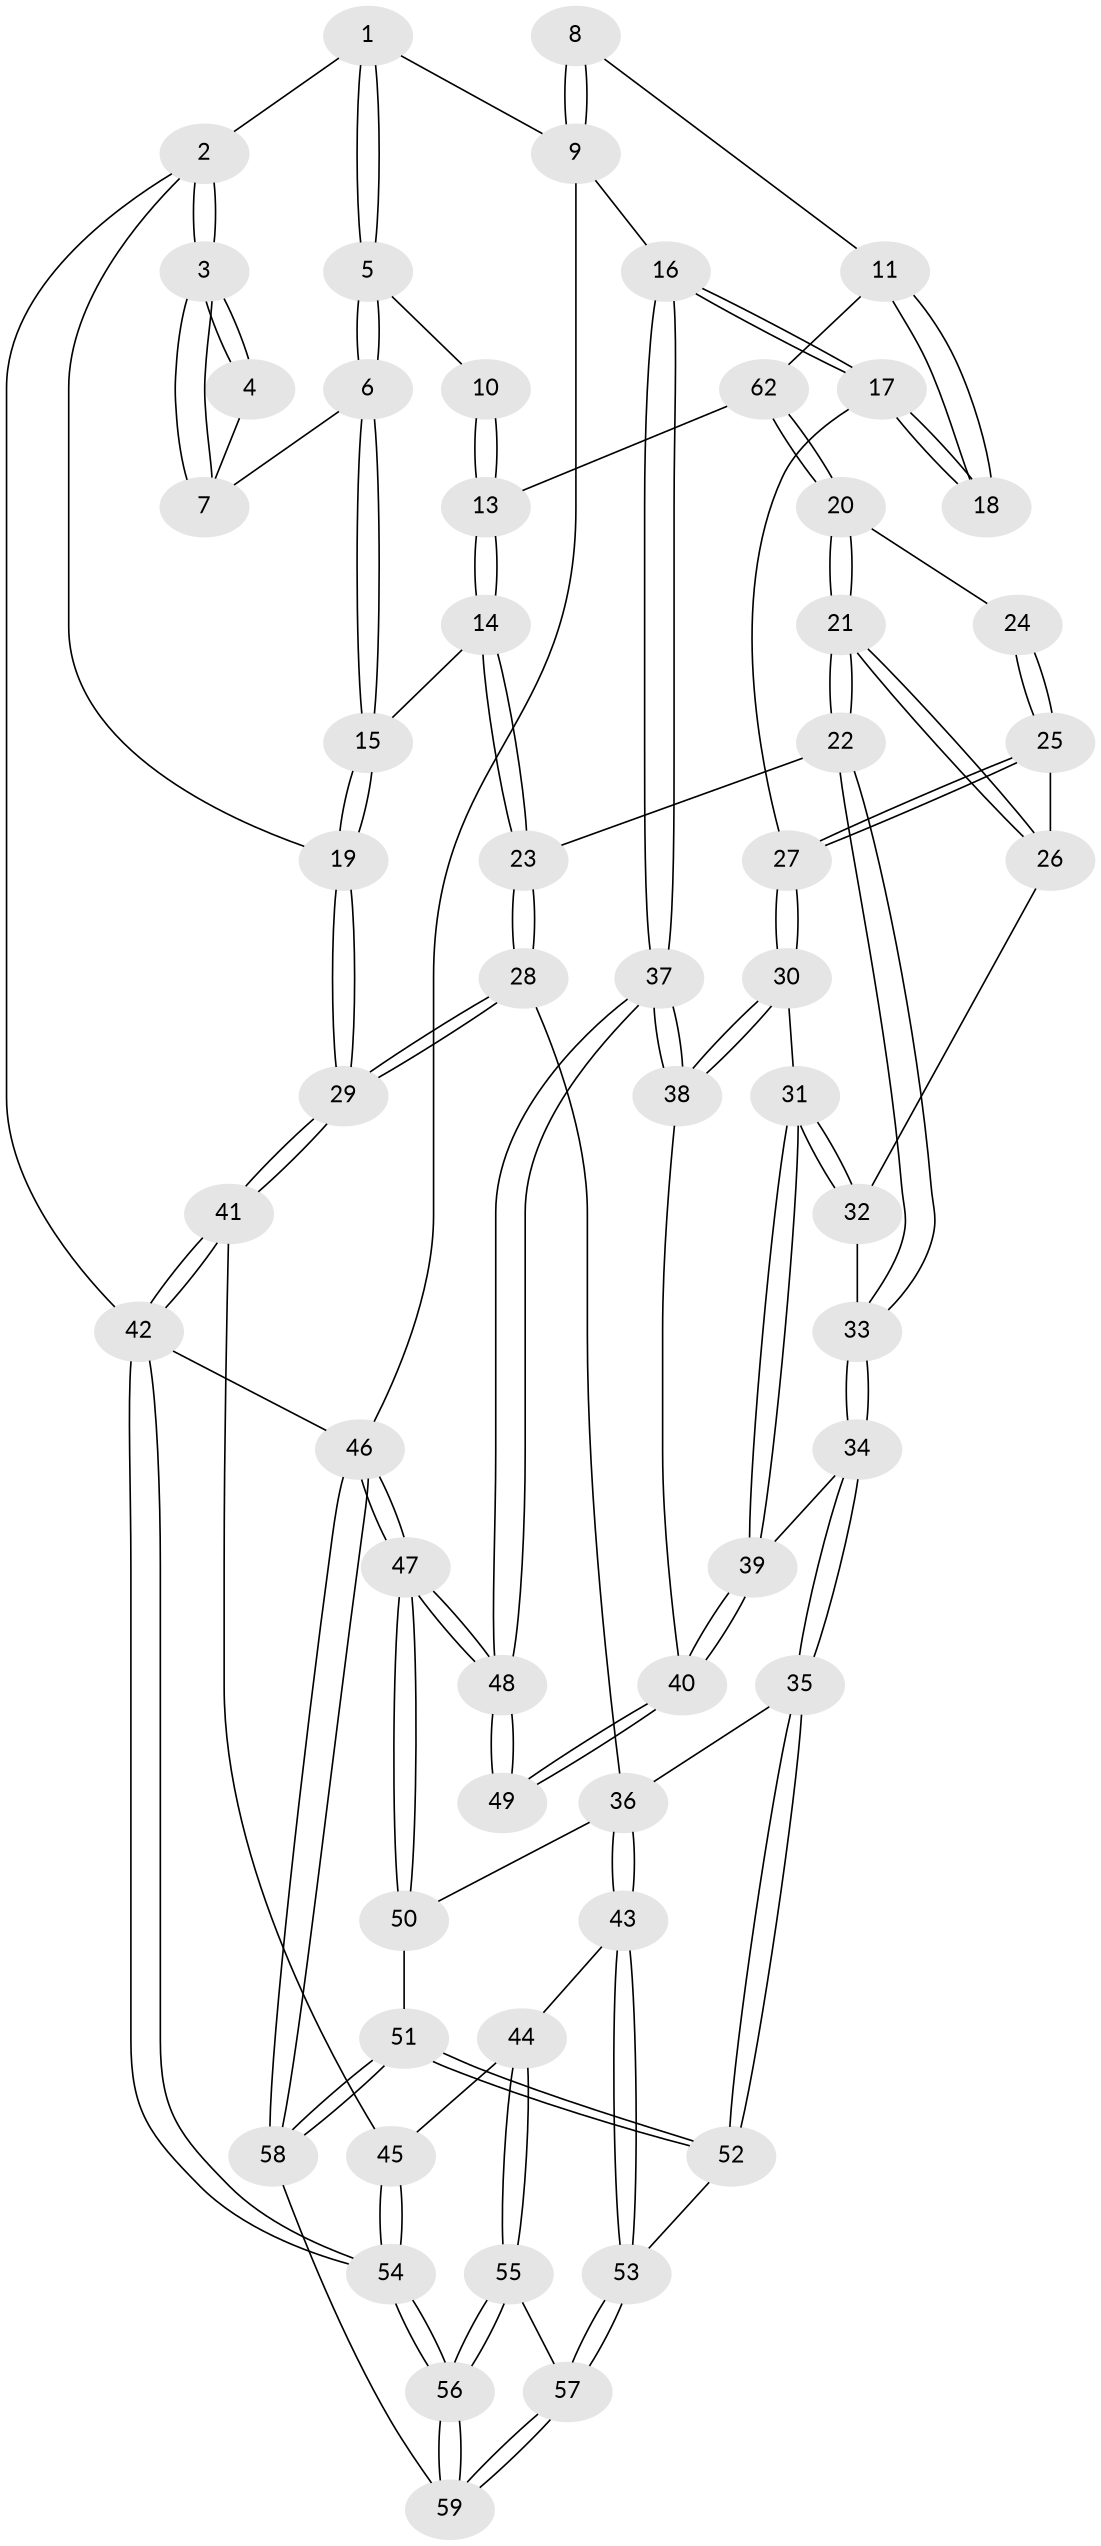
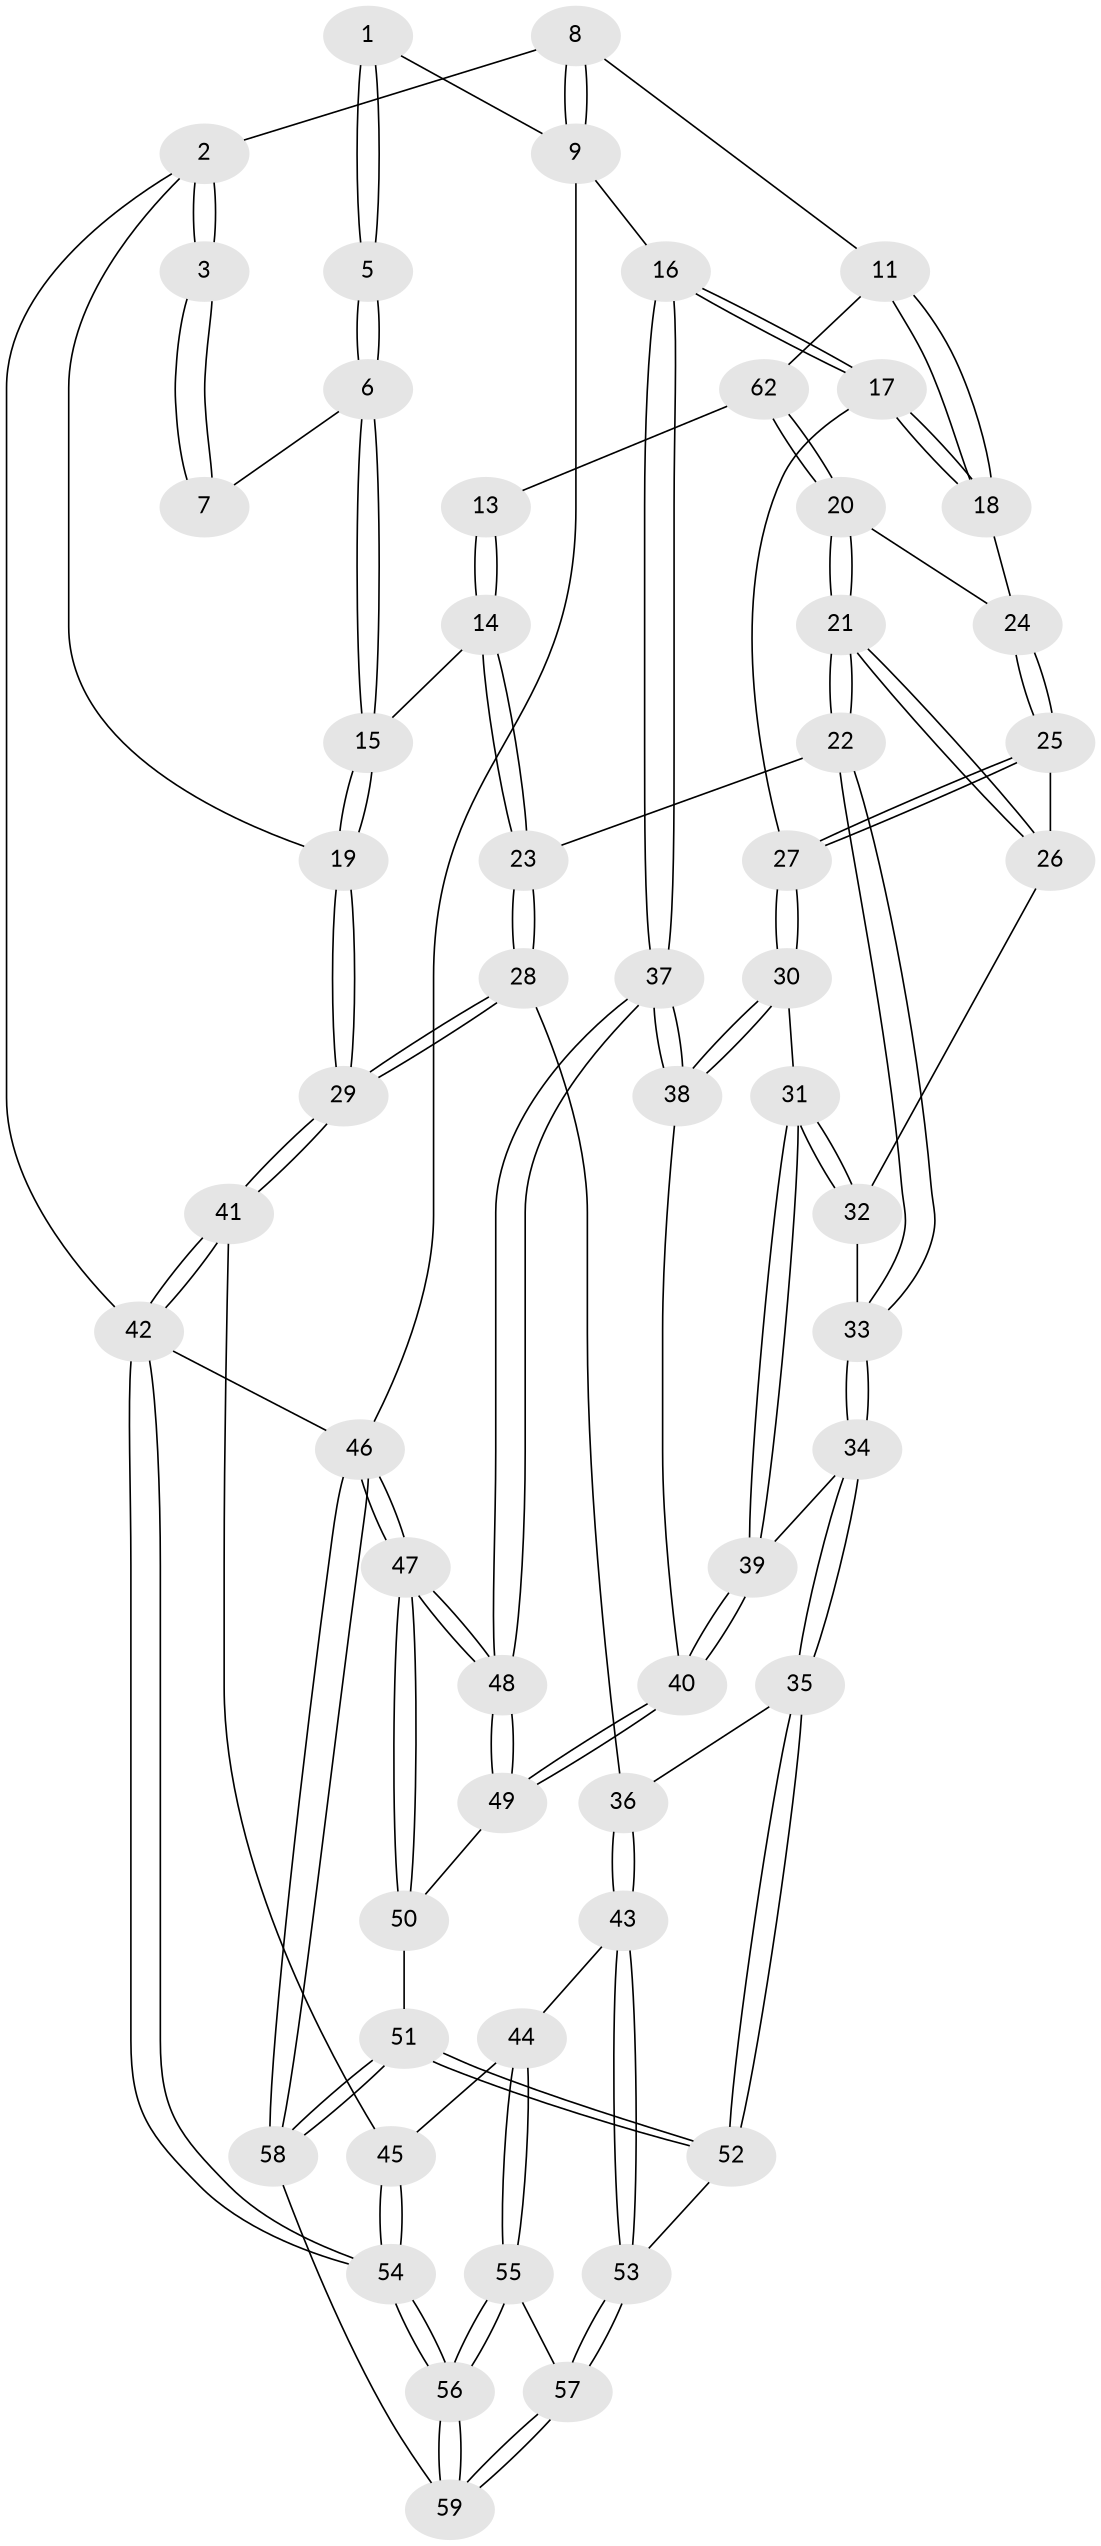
edge "1" -- "2": now "8" -- "2"
node "4": removed
node "10": removed
edge "18" -- "24": added
edge "36" -- "50": now "49" -- "50"
